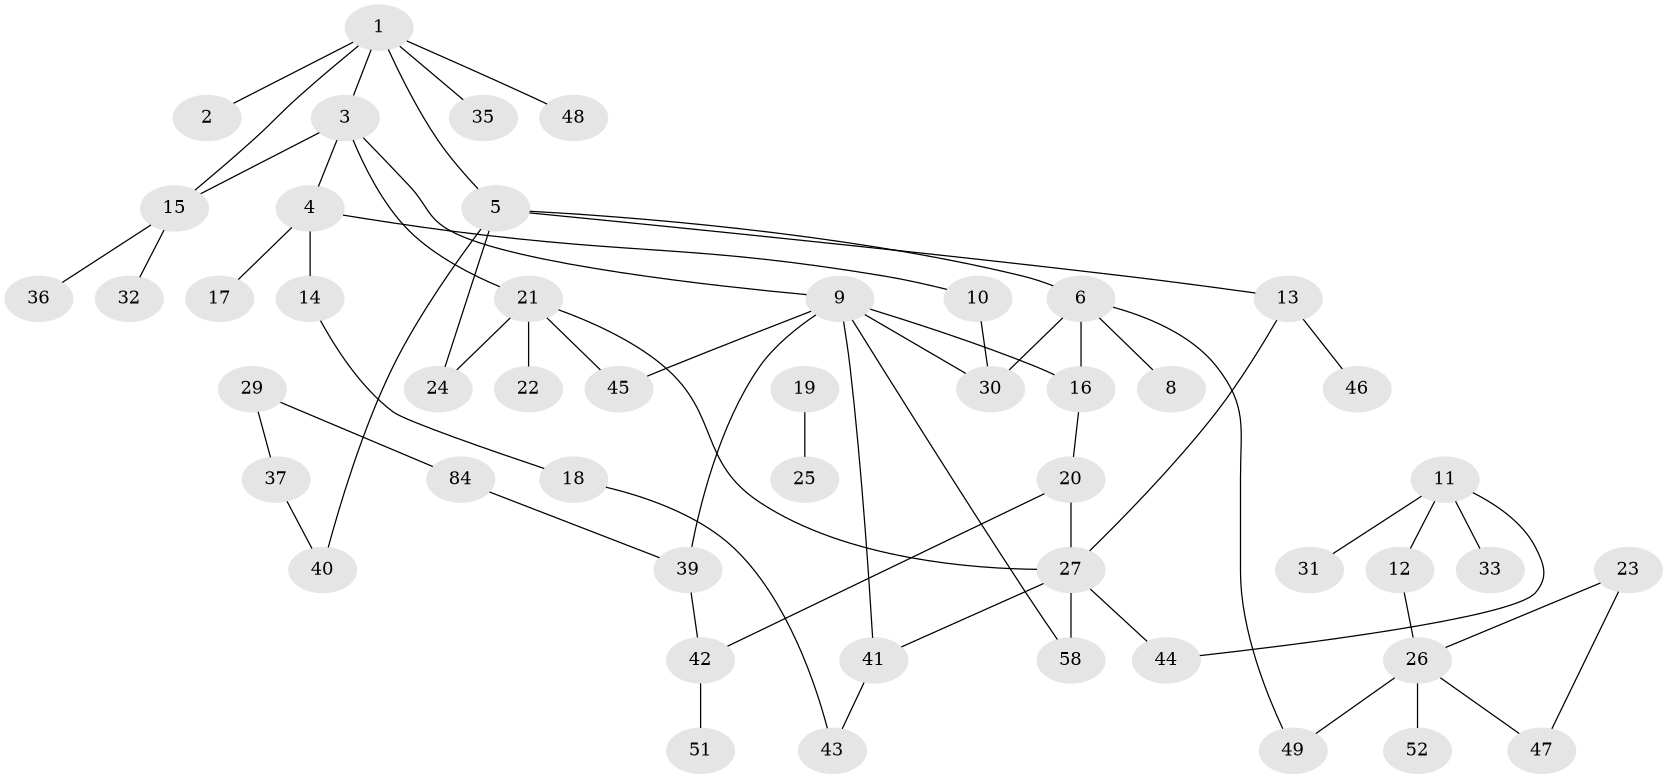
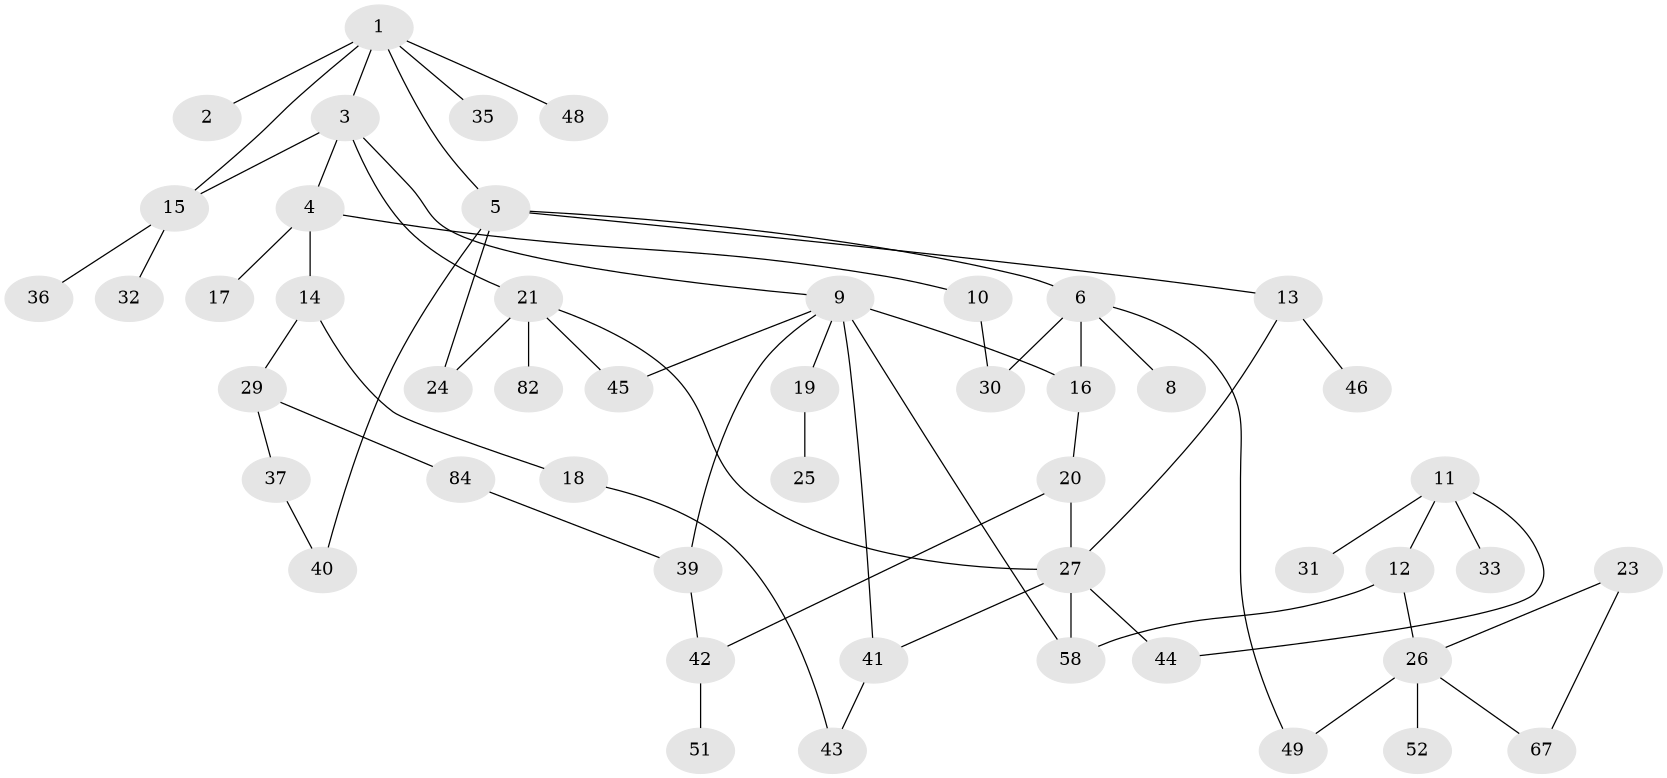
edge "14" -- "29": added
edge "9" -- "30": now "9" -- "19"
node "22": label "22" -> "82"
edge "12" -- "58": added
node "47": label "47" -> "67"
